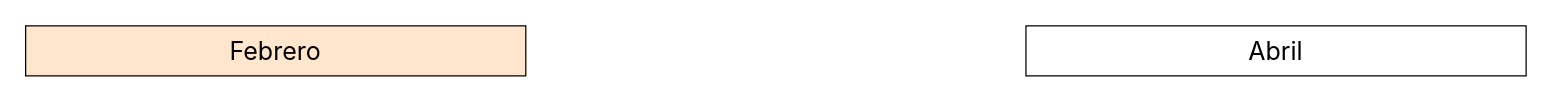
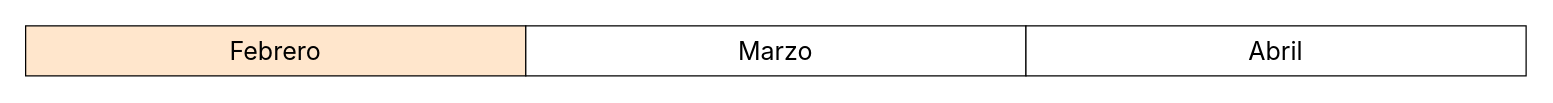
node "Marzo": added
